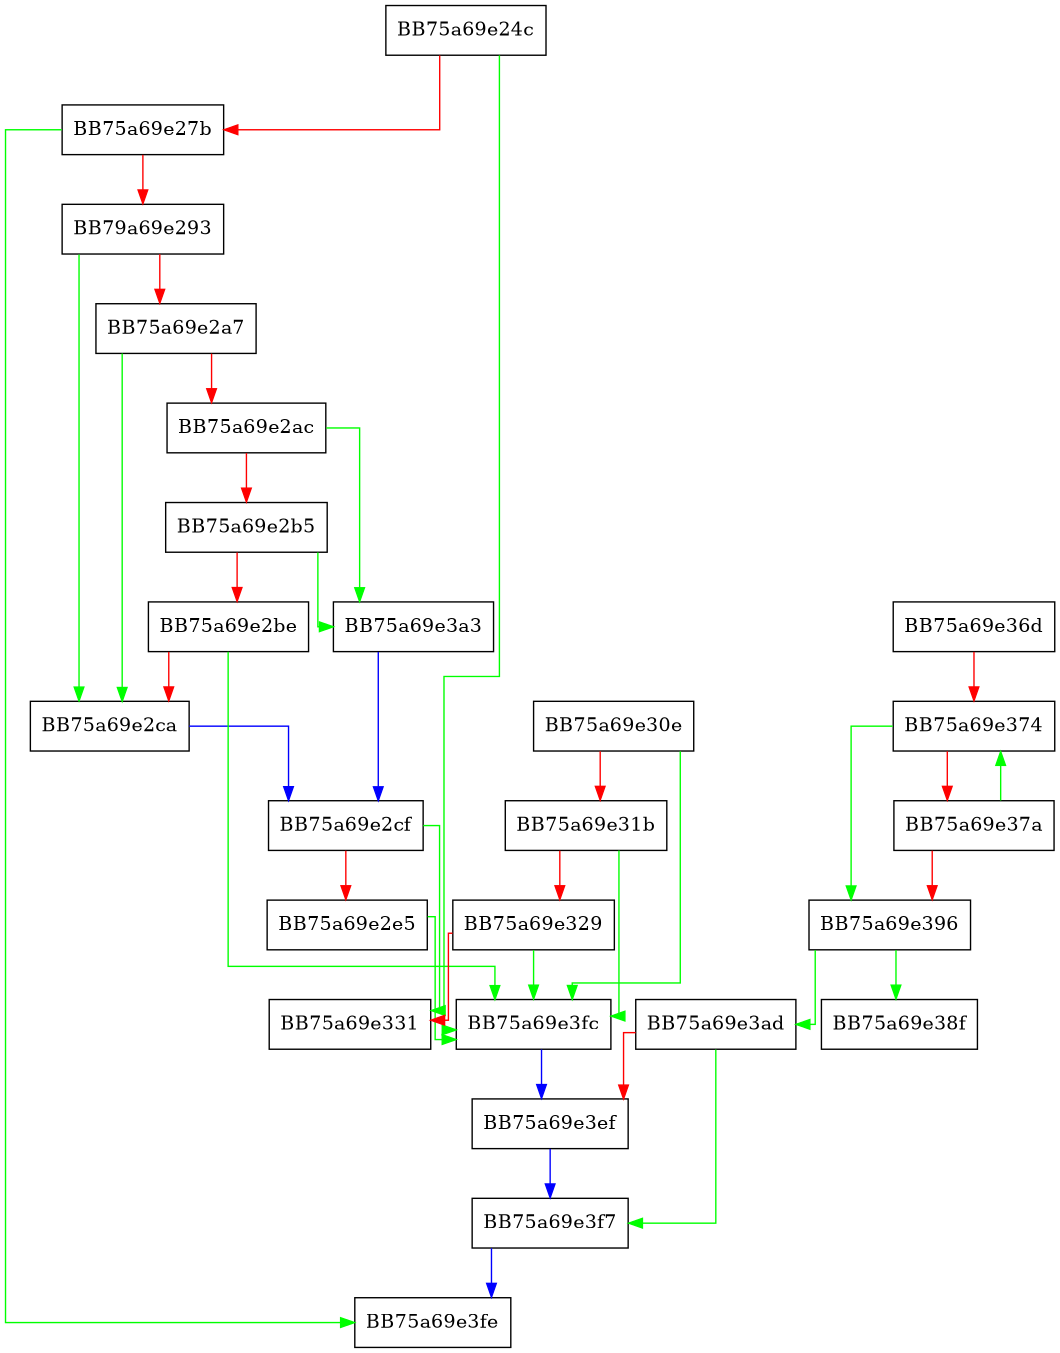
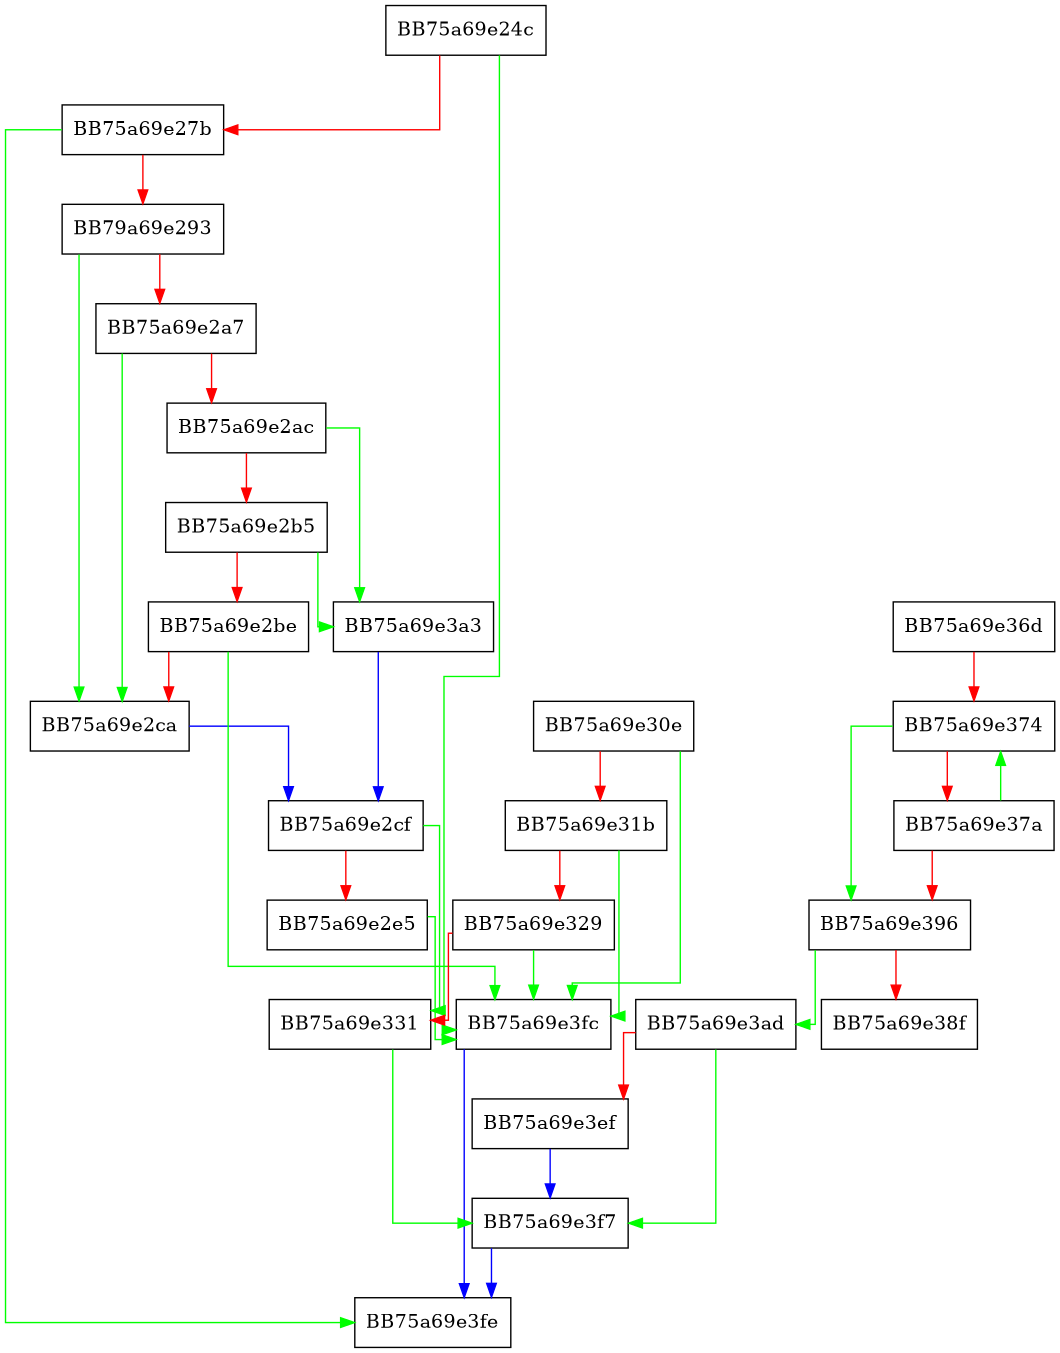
edge "BB75a69e396" -> "BB75a69e38f": color green -> red
edge "BB75a69e3fc" -> "BB75a69e3ef": now "BB75a69e3fc" -> "BB75a69e3fe"
edge "BB75a69e331" -> "BB75a69e3f7": added
